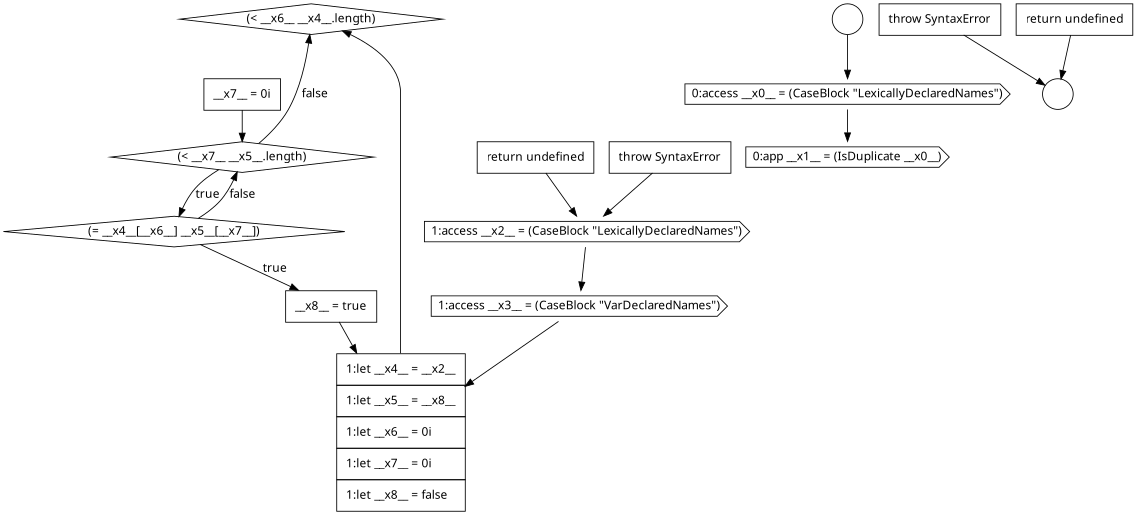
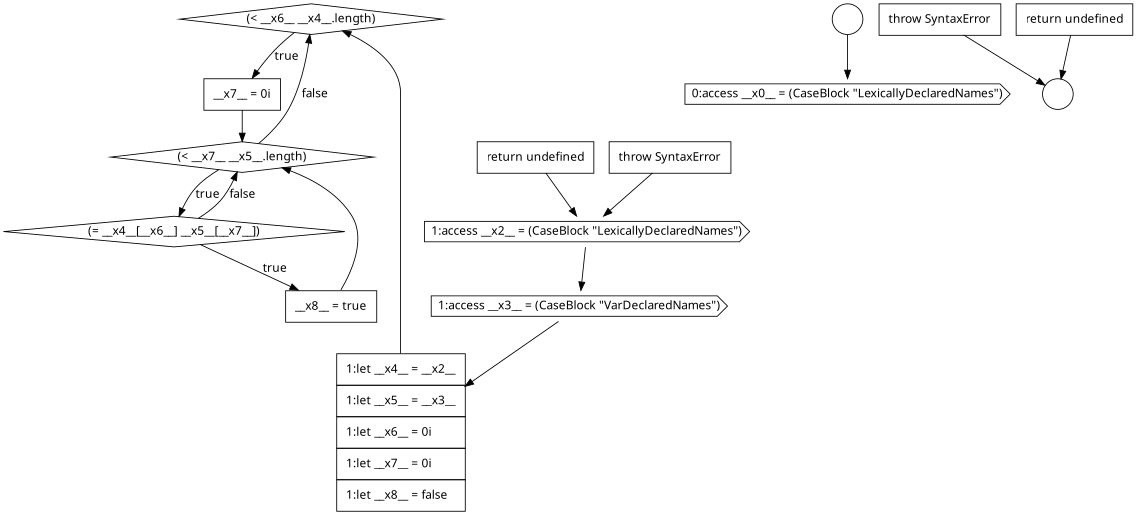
edge "(< __x6__ __x4__.length)" -> "__x7__ = 0i": added, label "true"
node "0:app __x1__ = (IsDuplicate __x0__)": removed
edge "__x8__ = true" -> "1:let __x4__ = __x2__": now "__x8__ = true" -> "(< __x7__ __x5__.length)"
node "1:let __x4__ = __x2__": text "1:let __x5__ = __x8__" -> "1:let __x5__ = __x3__"
